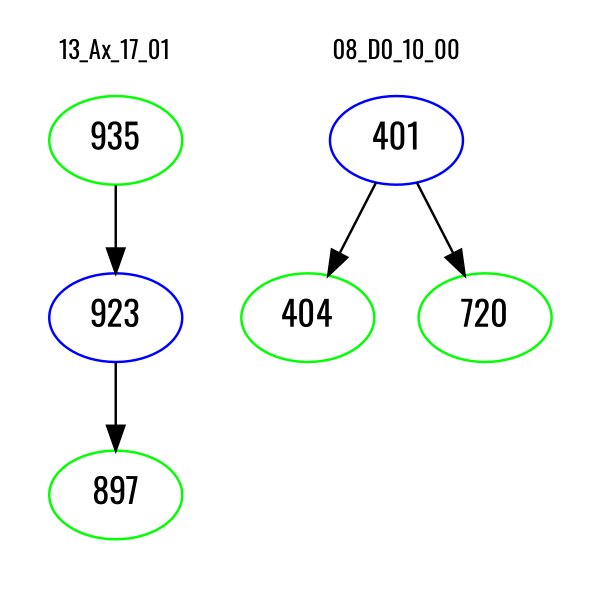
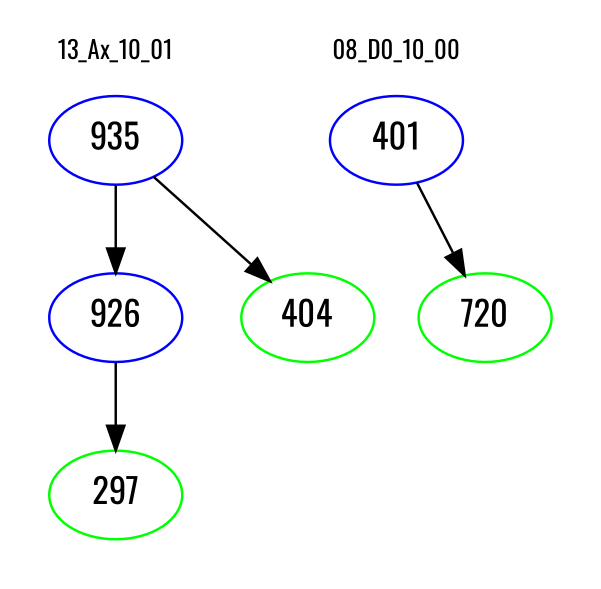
cluster "13_Ax_17_01": label "13_Ax_17_01" -> "13_Ax_10_01"
node "935": color green -> blue
edge "401" -> "404": now "935" -> "404"
node "923": label "923" -> "926"
node "897": label "897" -> "297"
